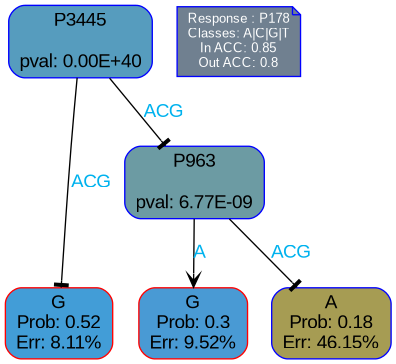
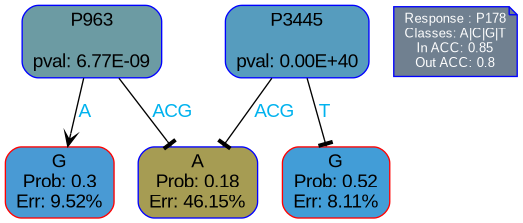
edge "P3445 pval: 0.00E+40" -> "P963 pval: 6.77E-09": now "P3445 pval: 0.00E+40" -> "A Prob: 0.18 Err: 46.15%"
edge "P3445 pval: 0.00E+40" -> "G Prob: 0.52 Err: 8.11%": label "ACG" -> "T"
